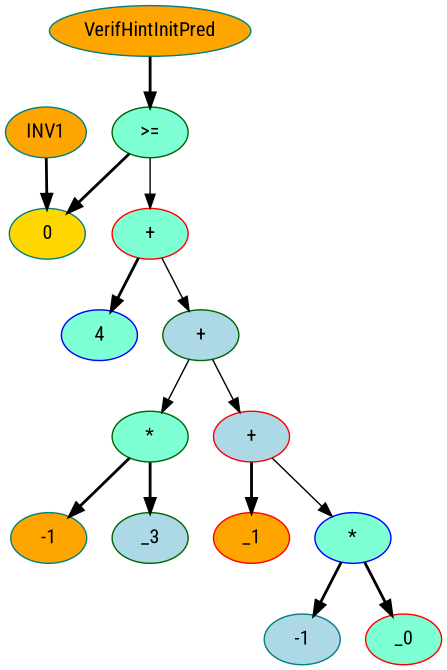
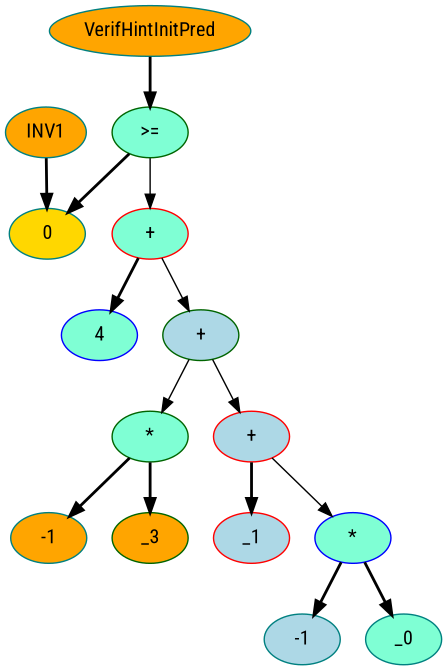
node "_3": fillcolor lightblue -> orange
node "_1": fillcolor orange -> lightblue
node "_0": color red -> teal
